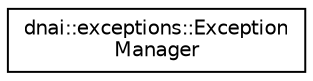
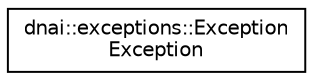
node "dnai::exceptions::Exception Manager": label "dnai::exceptions::Exception Manager" -> "dnai::exceptions::Exception Exception"
